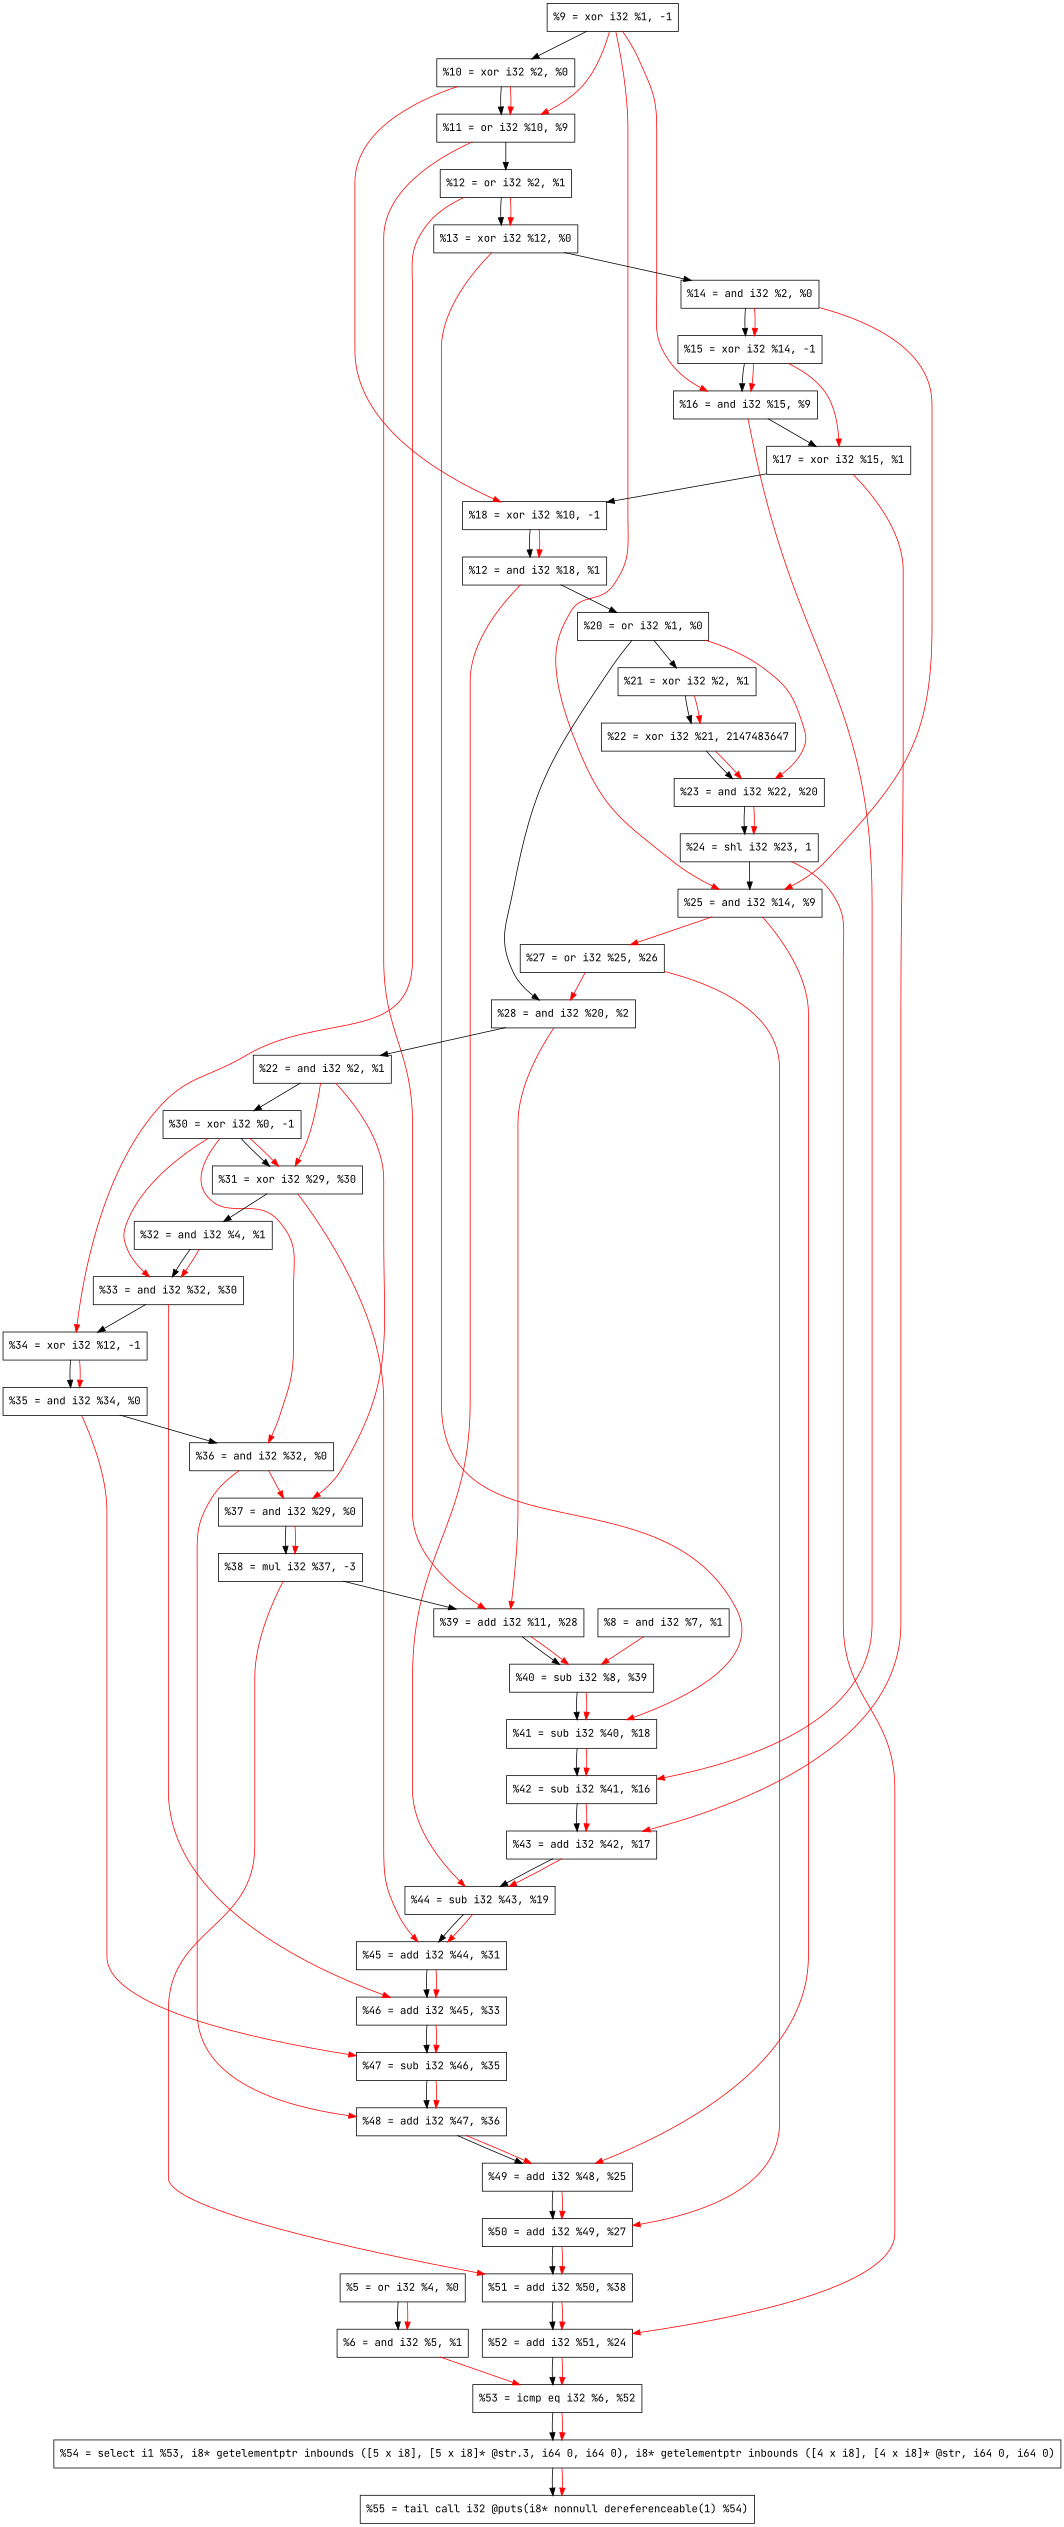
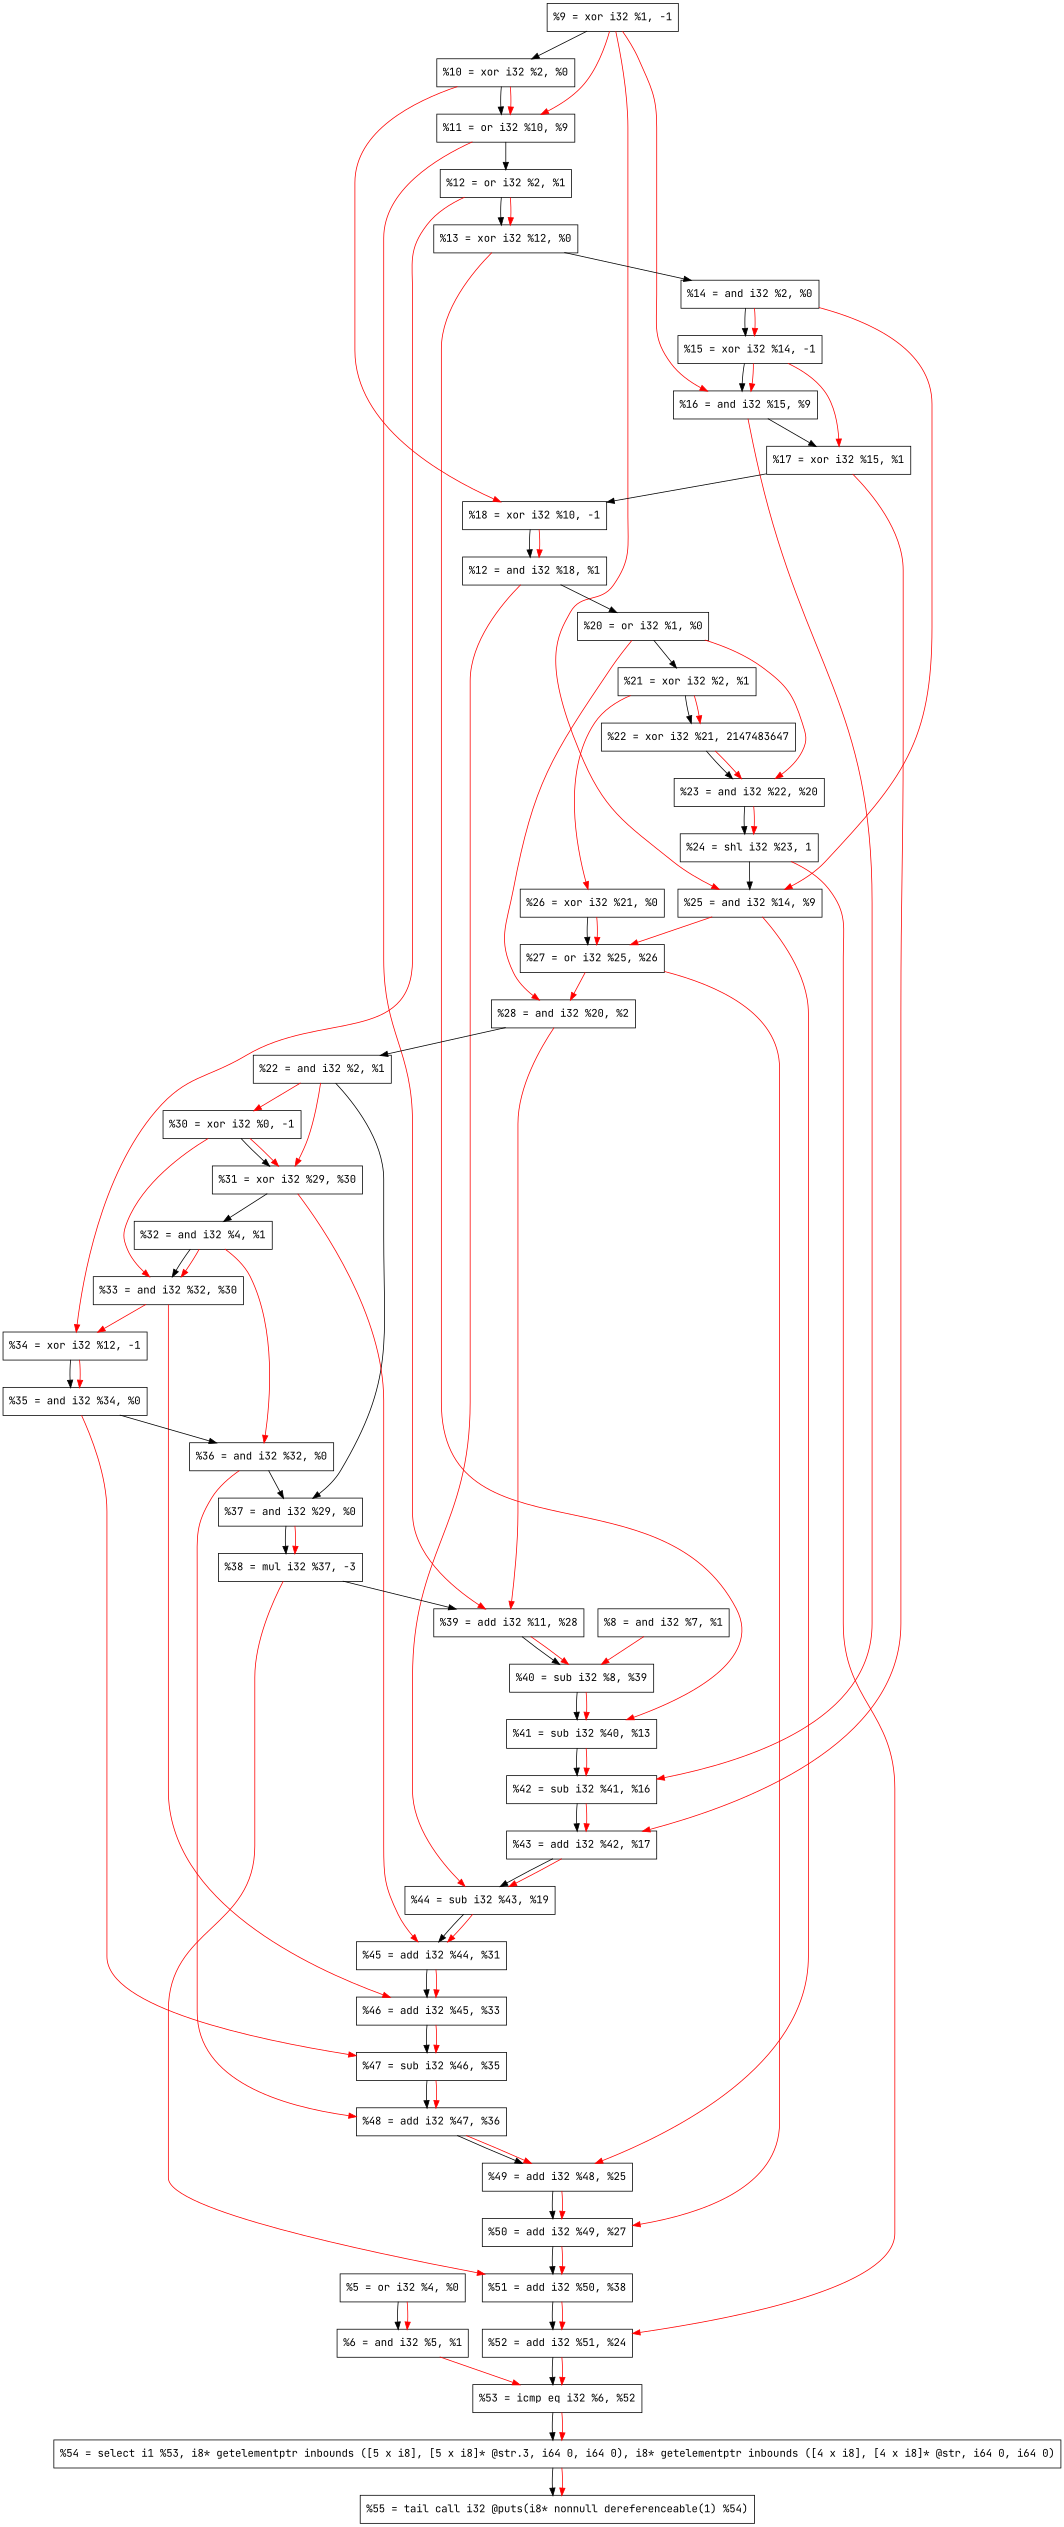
edge "%20 = or i32 %1, %0" -> "%28 = and i32 %20, %2": color black -> red
node "%26 = xor i32 %21, %0": added
edge "%22 = and i32 %2, %1" -> "%30 = xor i32 %0, -1": color black -> red
edge "%30 = xor i32 %0, -1" -> "%36 = and i32 %32, %0": now "%32 = and i32 %4, %1" -> "%36 = and i32 %32, %0"
edge "%22 = and i32 %2, %1" -> "%37 = and i32 %29, %0": color red -> black
edge "%33 = and i32 %32, %30" -> "%34 = xor i32 %12, -1": color black -> red
edge "%36 = and i32 %32, %0" -> "%37 = and i32 %29, %0": color red -> black
node "%41 = sub i32 %40, %18": label "%41 = sub i32 %40, %18" -> "%41 = sub i32 %40, %13"
